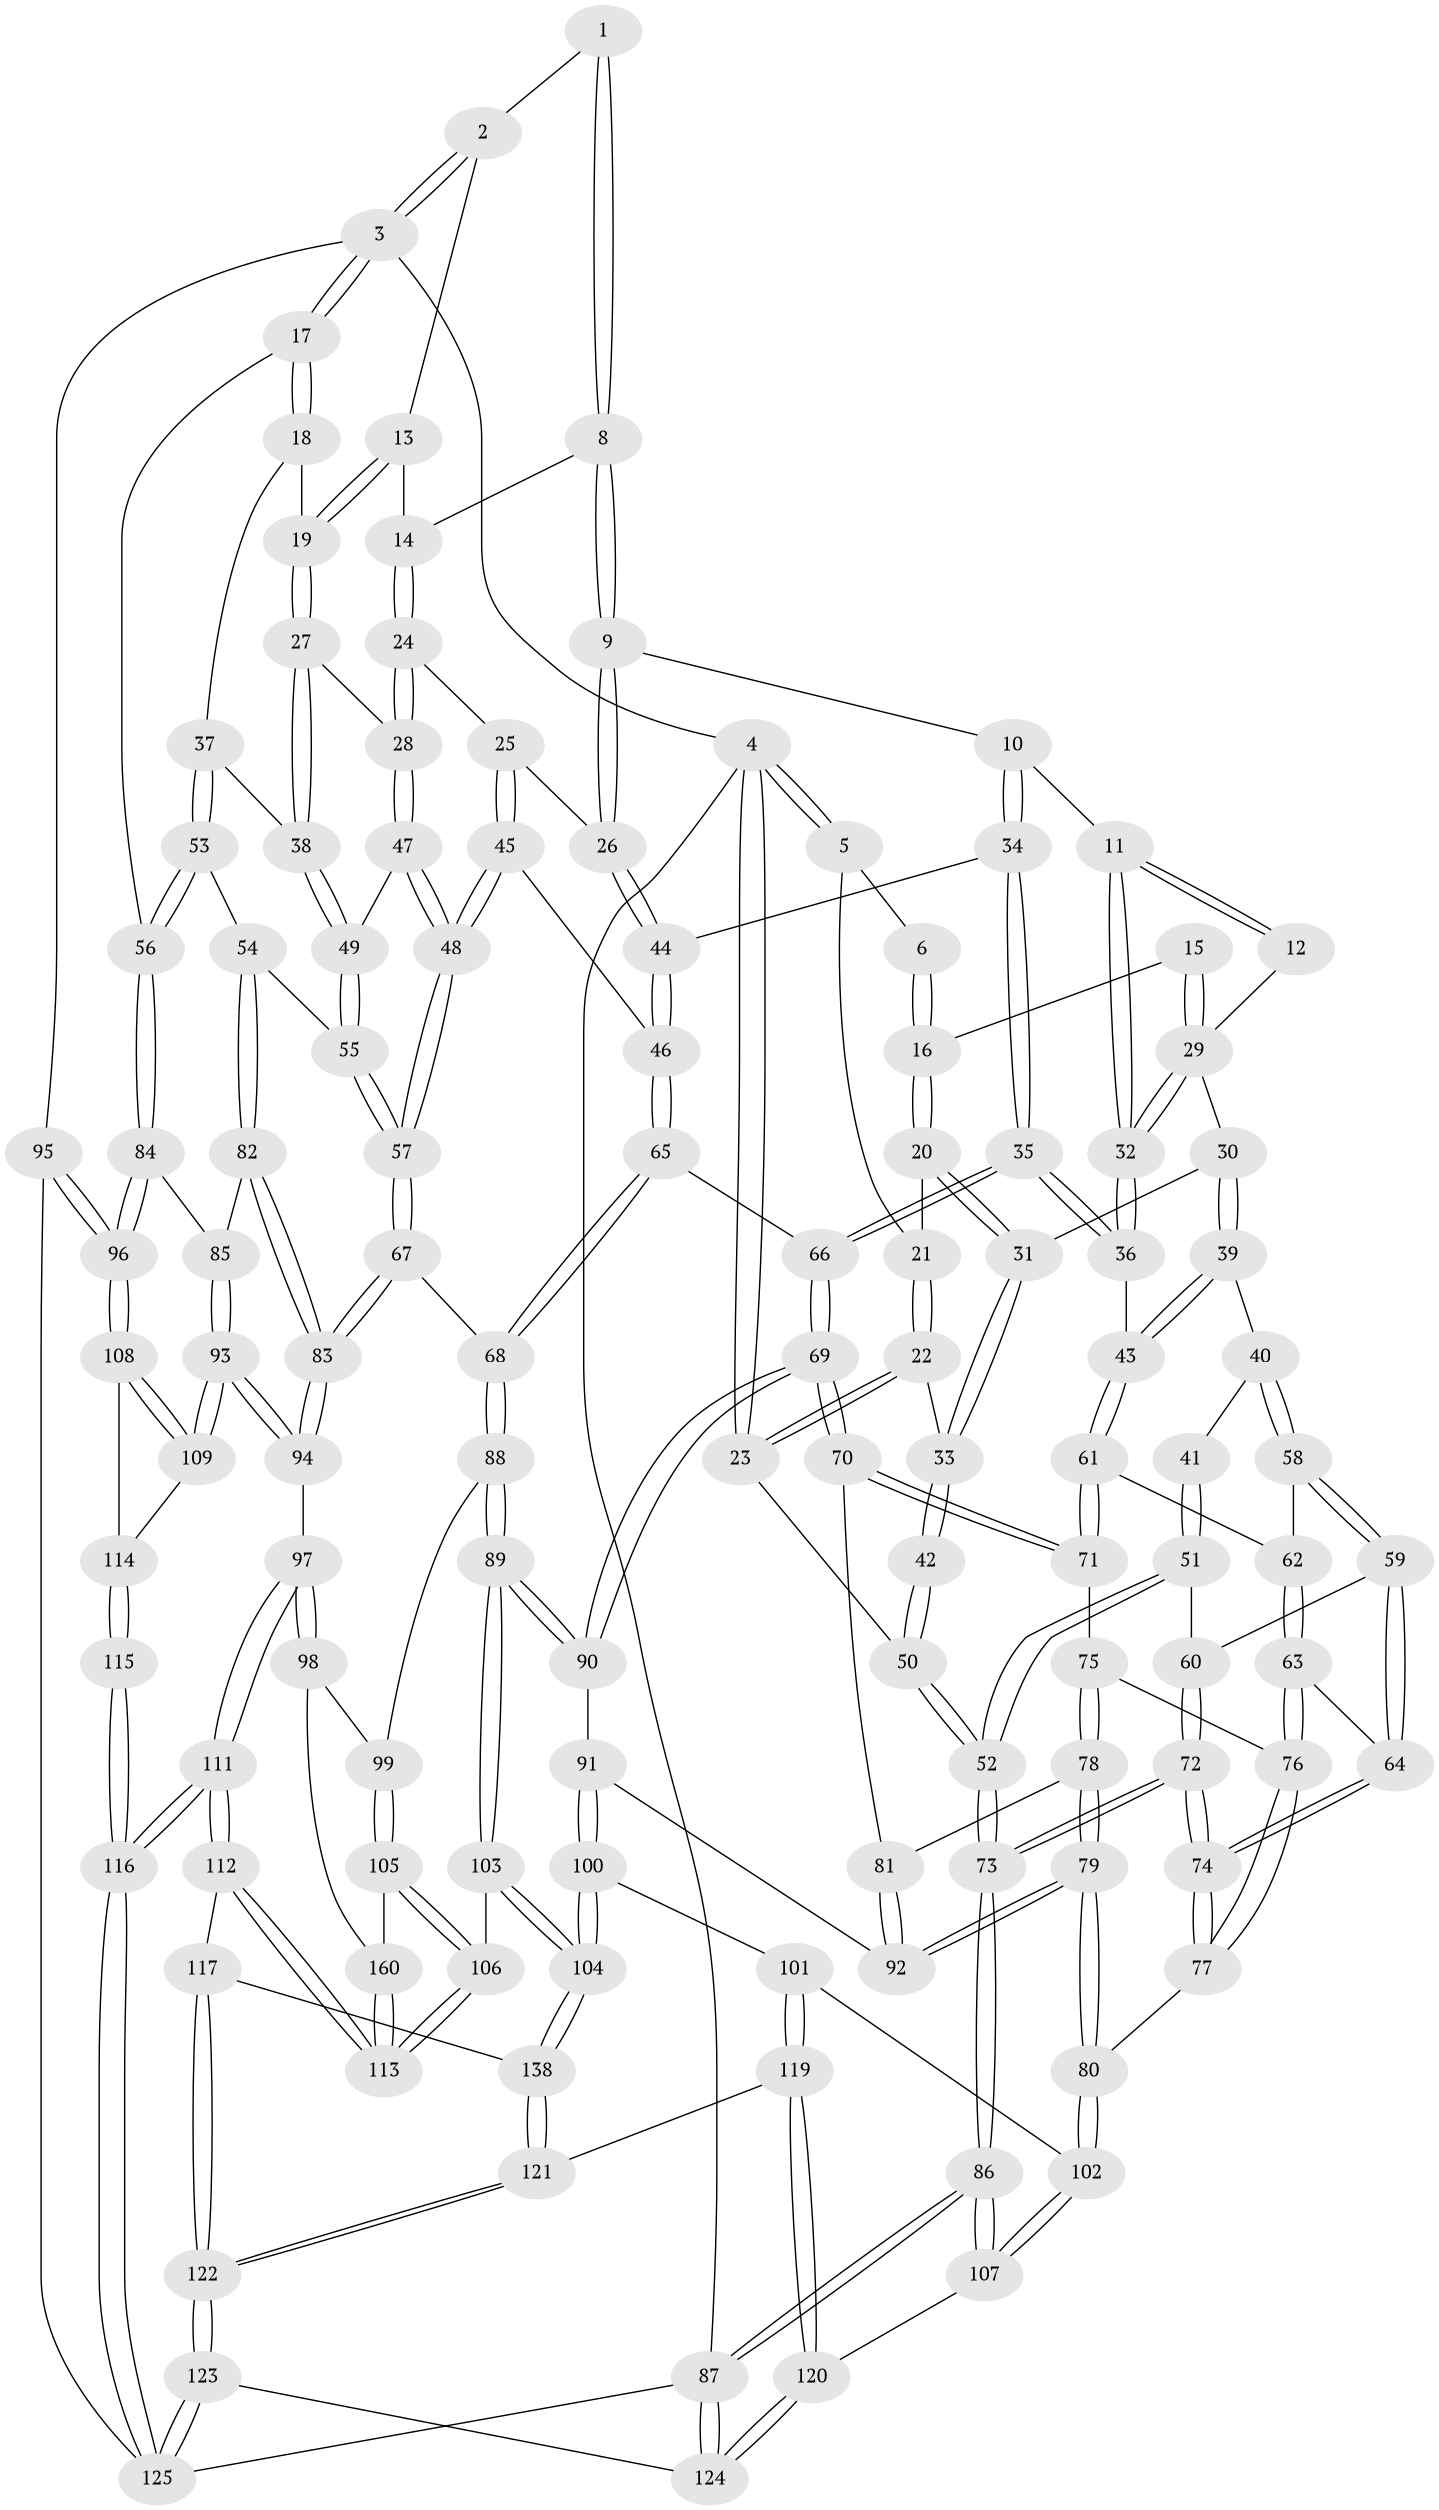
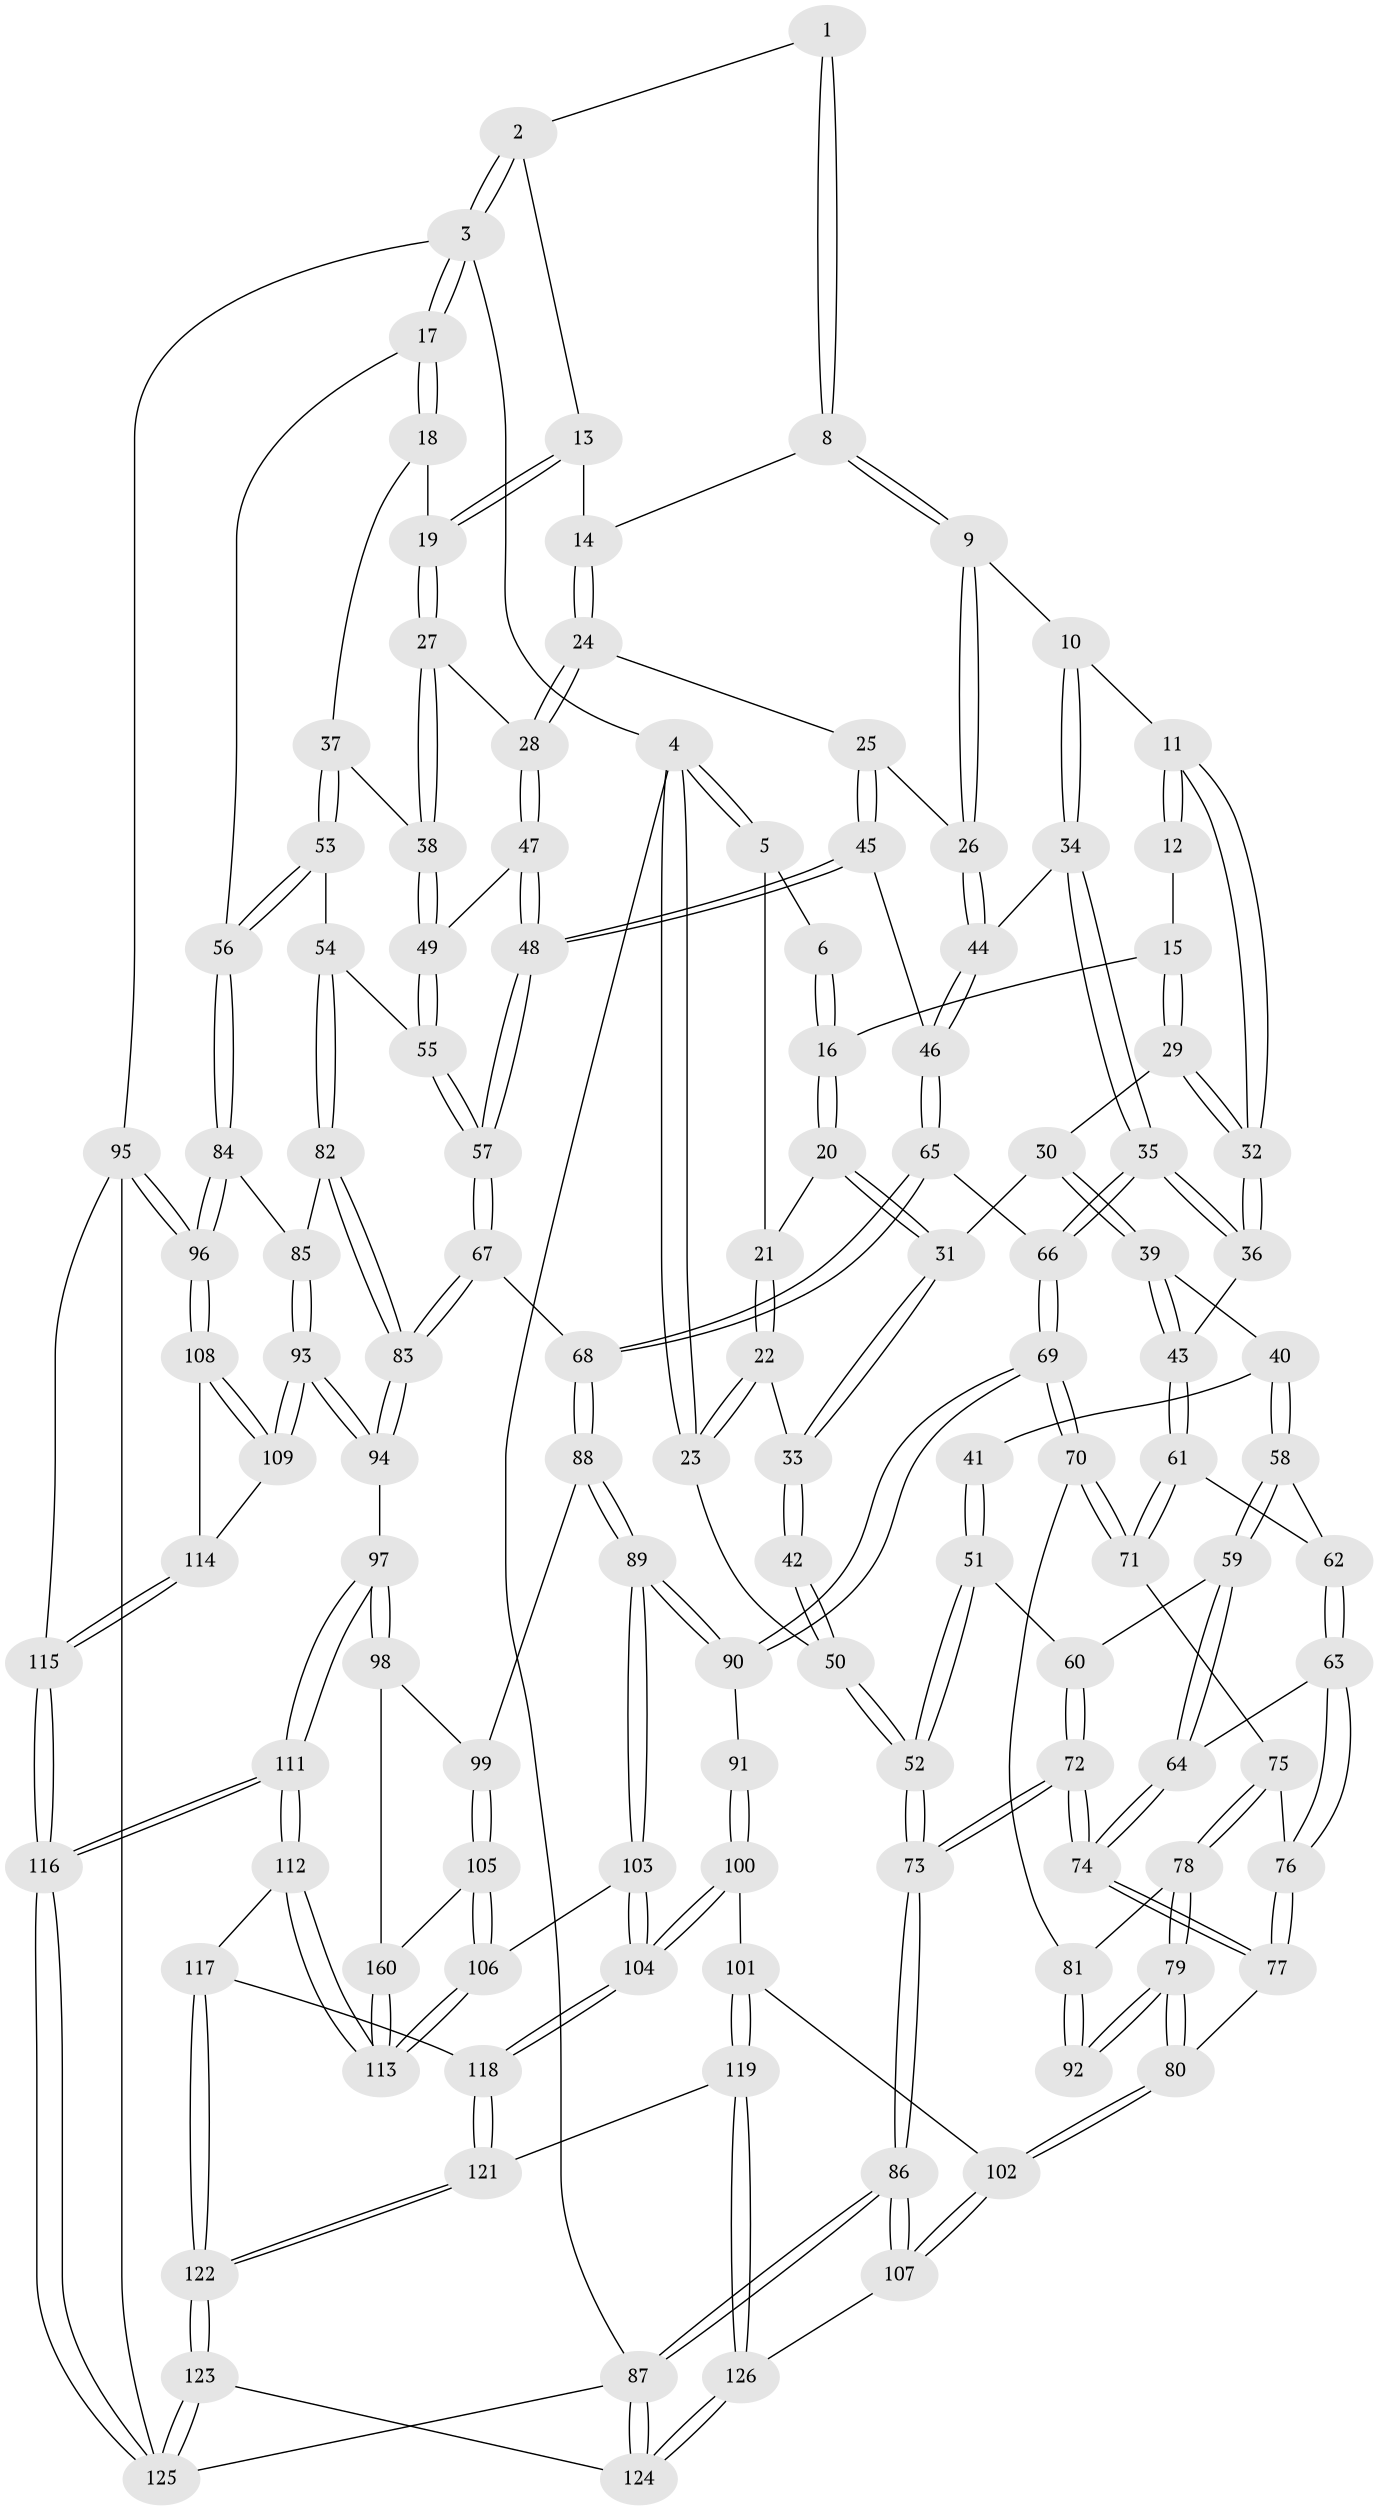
edge "12" -- "29": now "12" -- "15"
edge "95" -- "115": added
edge "91" -- "92": removed
node "138": label "138" -> "118"
node "120": label "120" -> "126"
